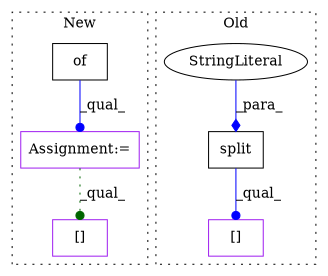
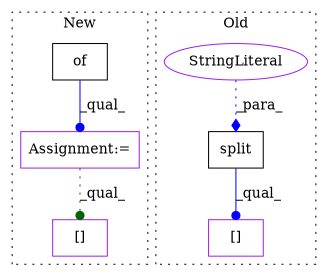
node "StringLiteral": color black -> purple
edge "StringLiteral" -> "split": style solid -> dotted
